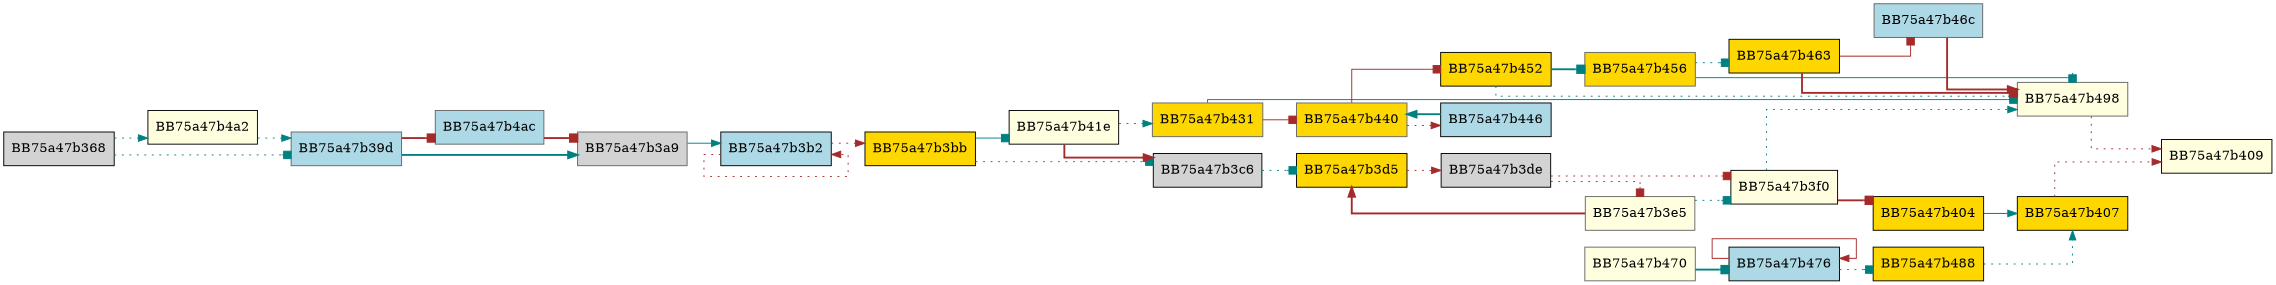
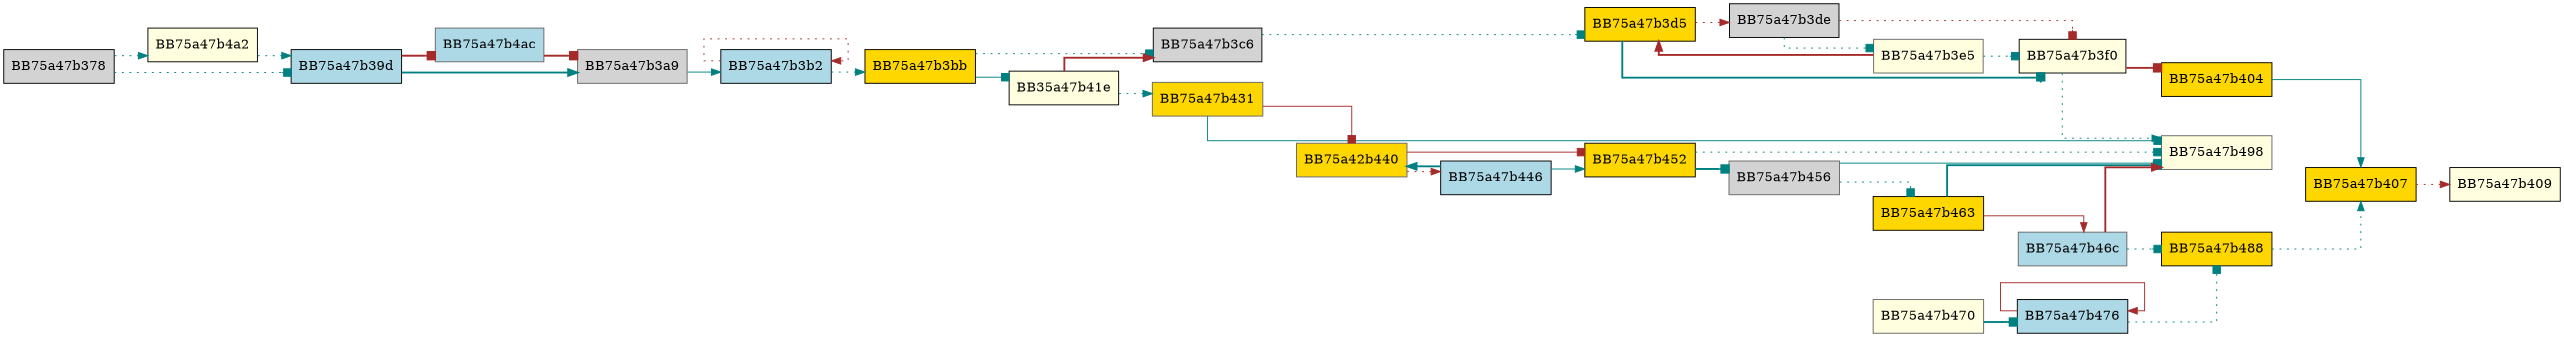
edge "BB75a47b463" -> "BB75a47b46c": arrowhead box -> normal
node "BB75a47b456": fillcolor gold -> lightgrey
edge "BB75a47b3d5" -> "BB75a47b3f0": added
edge "BB75a47b463" -> "BB75a47b498": color brown -> teal
node "BB75a47b440": label "BB75a47b440" -> "BB75a42b440"
node "BB75a47b41e": label "BB75a47b41e" -> "BB35a47b41e"
edge "BB75a47b3b2" -> "BB75a47b3bb": color brown -> teal
node "BB75a47b368": label "BB75a47b368" -> "BB75a47b378"
node "BB75a47b39d": color gray40 -> black
edge "BB75a47b498" -> "BB75a47b409": removed
edge "BB75a47b446" -> "BB75a47b452": added
edge "BB75a47b3de" -> "BB75a47b3e5": color brown -> teal
edge "BB75a47b46c" -> "BB75a47b488": added
